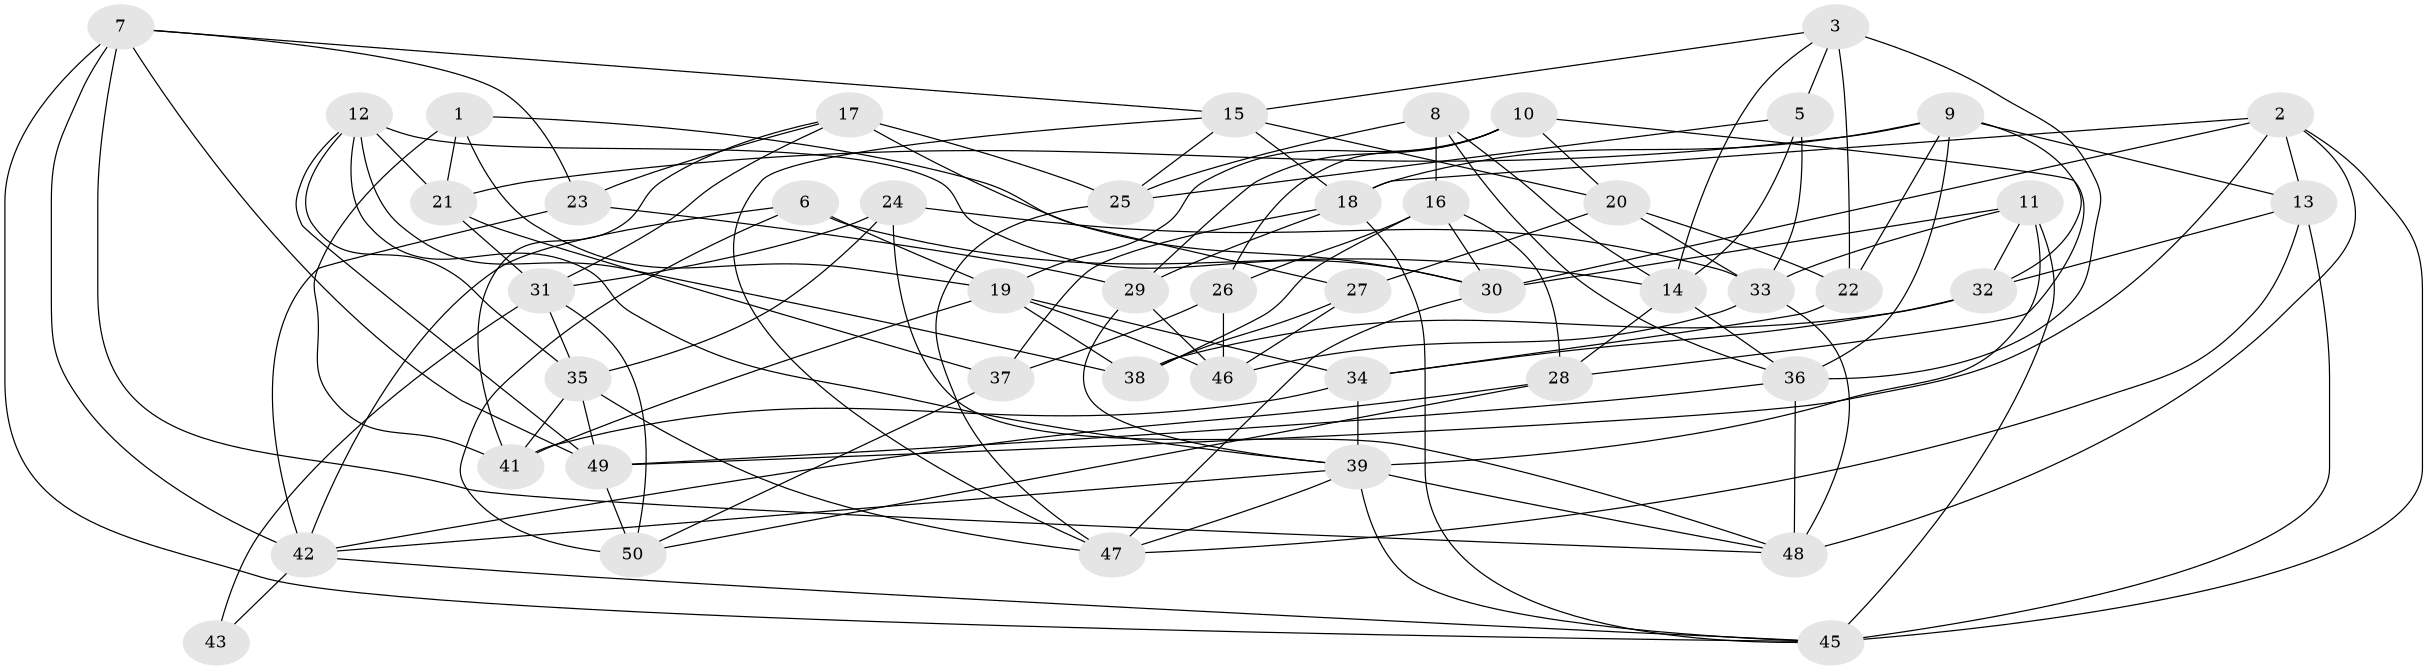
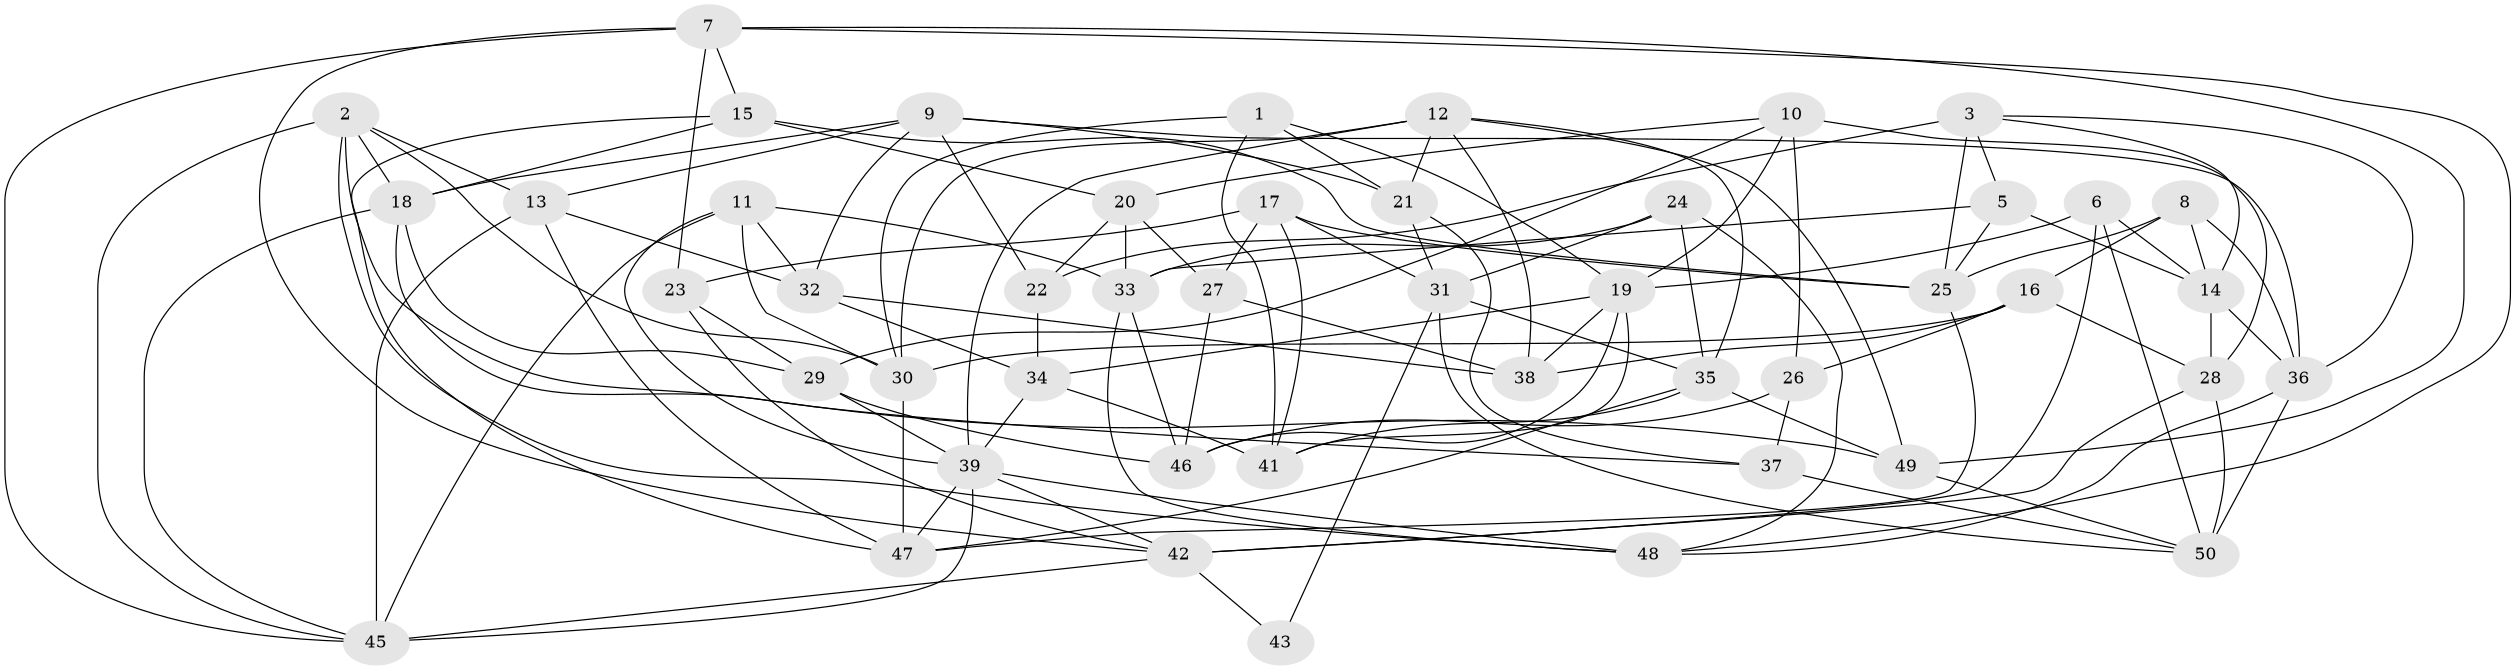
edge "3" -- "15": now "3" -- "25"
edge "36" -- "49": now "36" -- "50"
